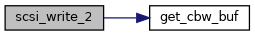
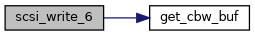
node "scsi_write_2": label "scsi_write_2" -> "scsi_write_6"
